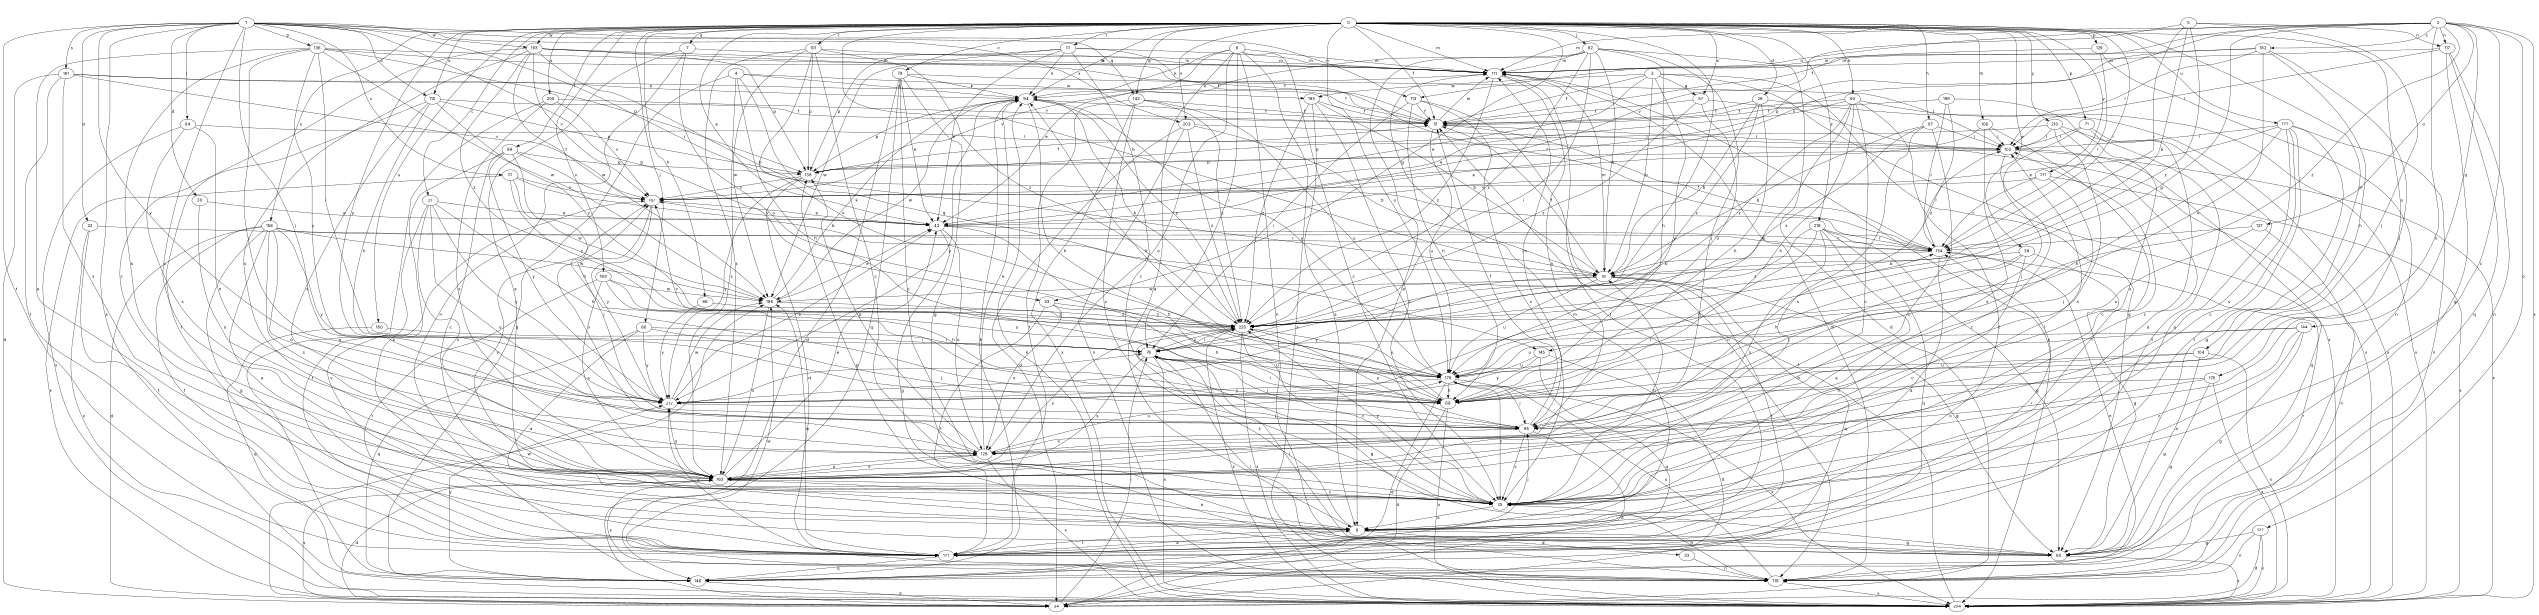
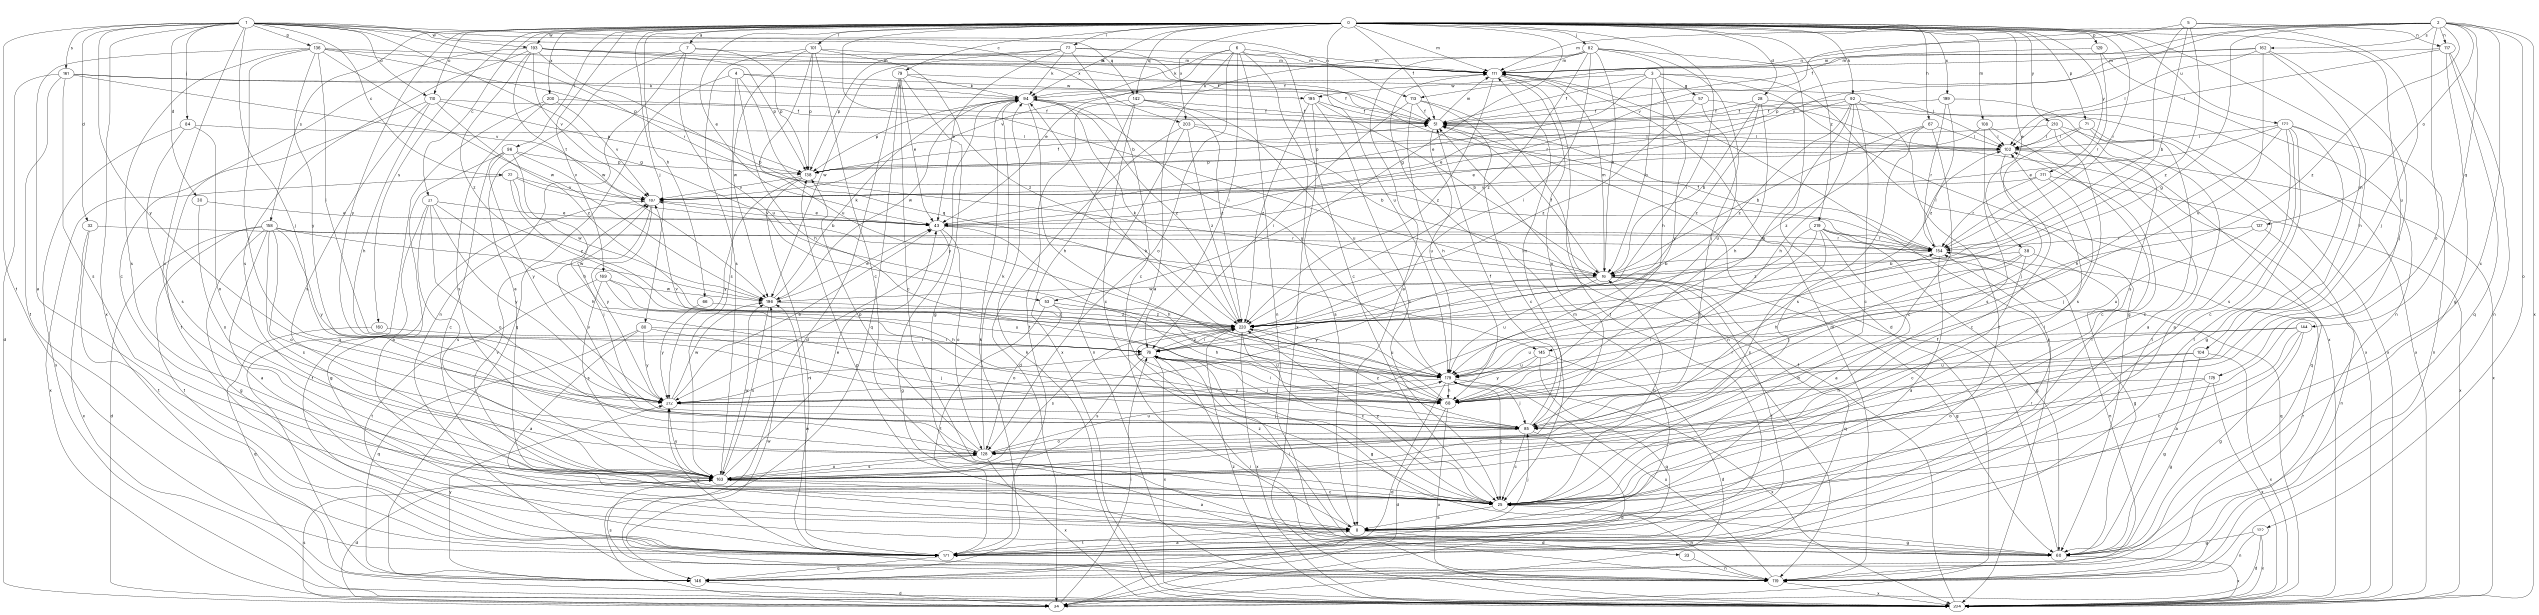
edge "0" -> "57": now "0" -> "199"
edge "7" -> "138": added, label "p"
edge "60" -> "51": added, label "f"
edge "171" -> "187": label "v" -> "g"
edge "219" -> "146": now "219" -> "204"
edge "34" -> "196": now "163" -> "196"
